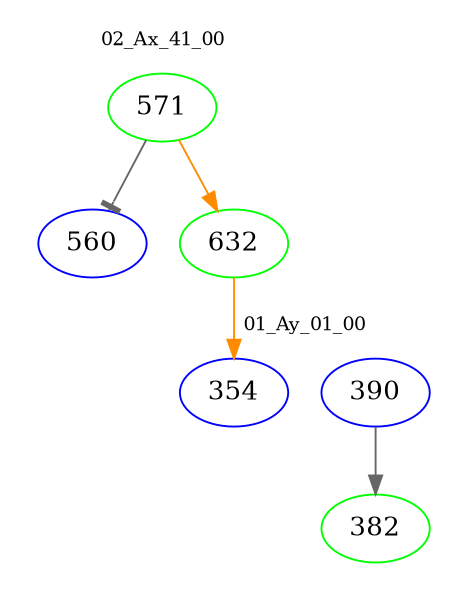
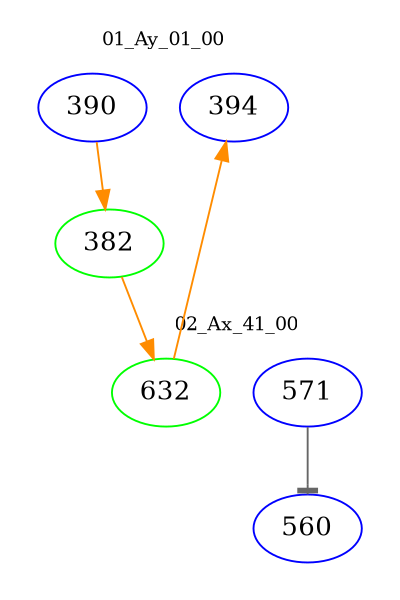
node "571": color green -> blue
edge "571" -> "632": now "382" -> "632"
node "354": label "354" -> "394"
edge "390" -> "382": color gray40 -> darkorange
